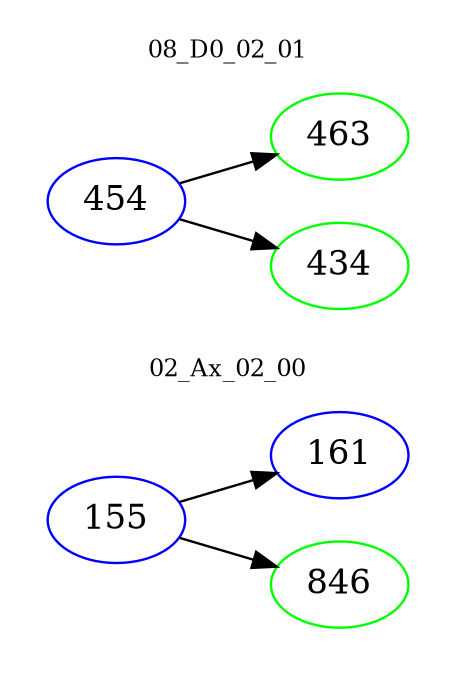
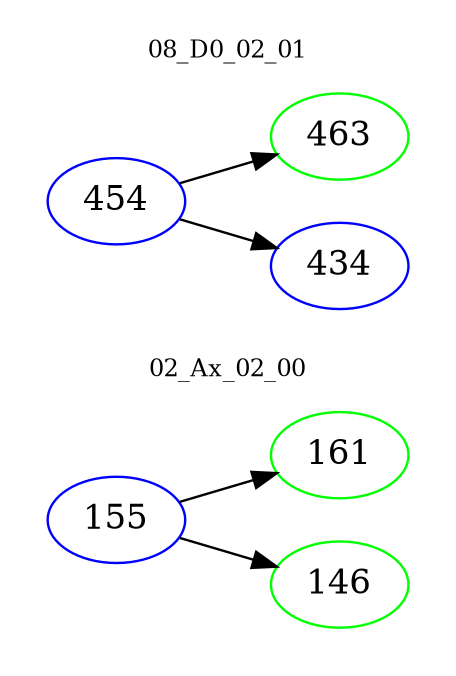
node "434": color green -> blue
node "161": color blue -> green
node "846": label "846" -> "146"
